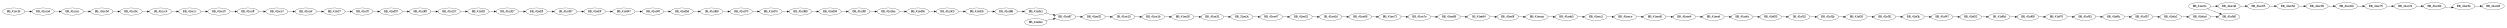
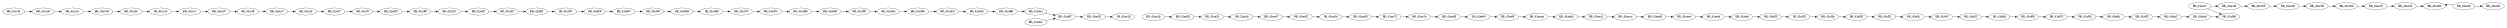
edge "BB_41ec84" -> "BB_41ec8c": reversed
edge "BB_41ee10" -> "BB_41ee1b": removed
